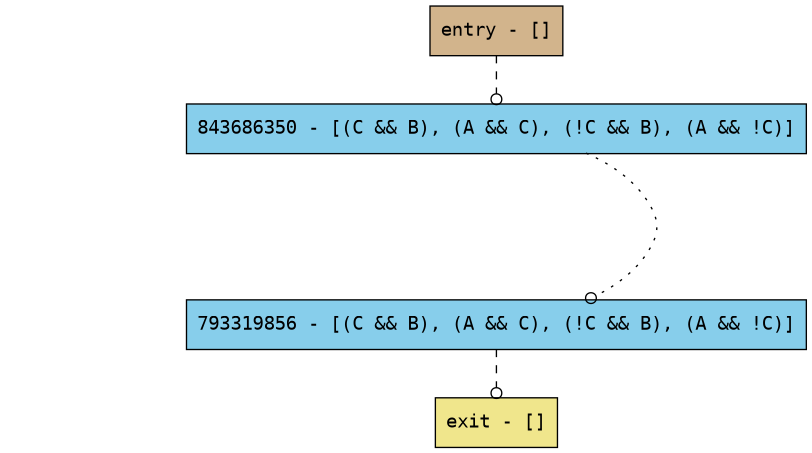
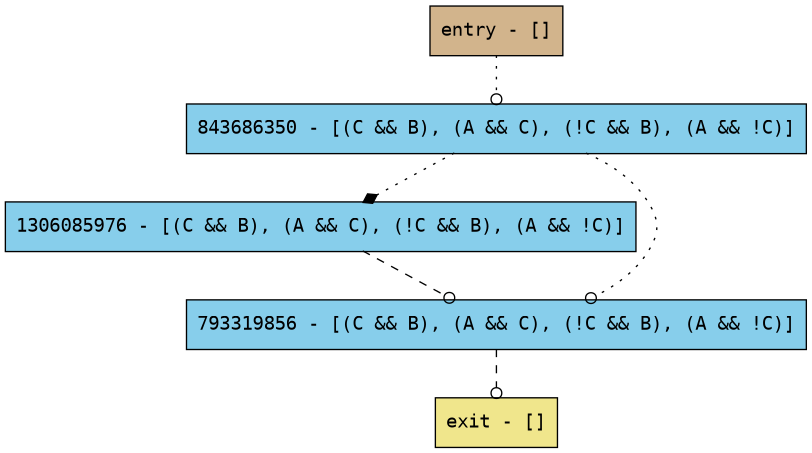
edge "entry - []" -> "843686350 - [(C && B), (A && C), (!C && B), (A && !C)]": style dashed -> dotted
node "1306085976 - [(C && B), (A && C), (!C && B), (A && !C)]": added
